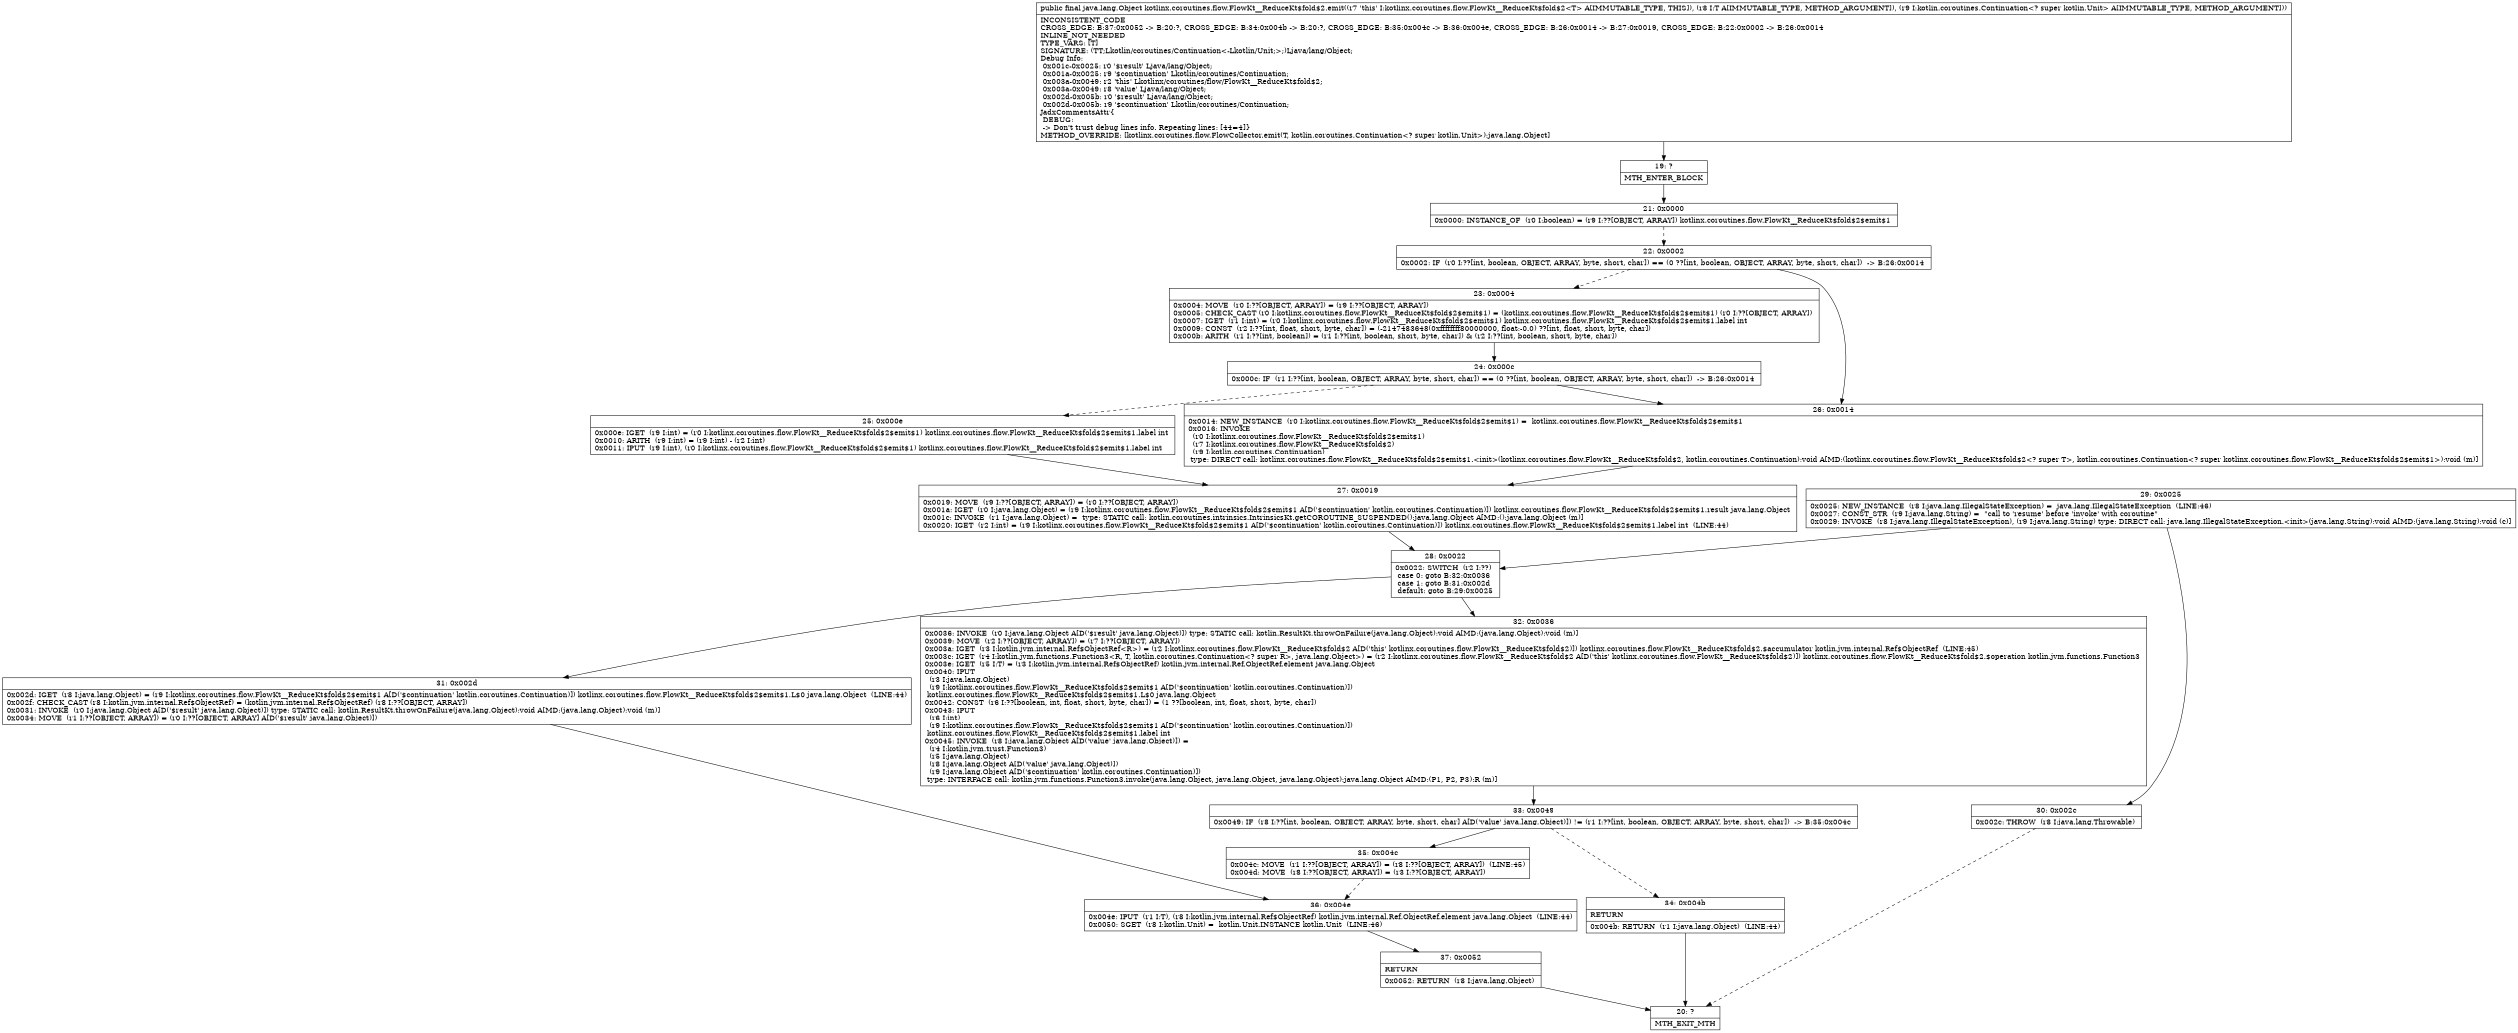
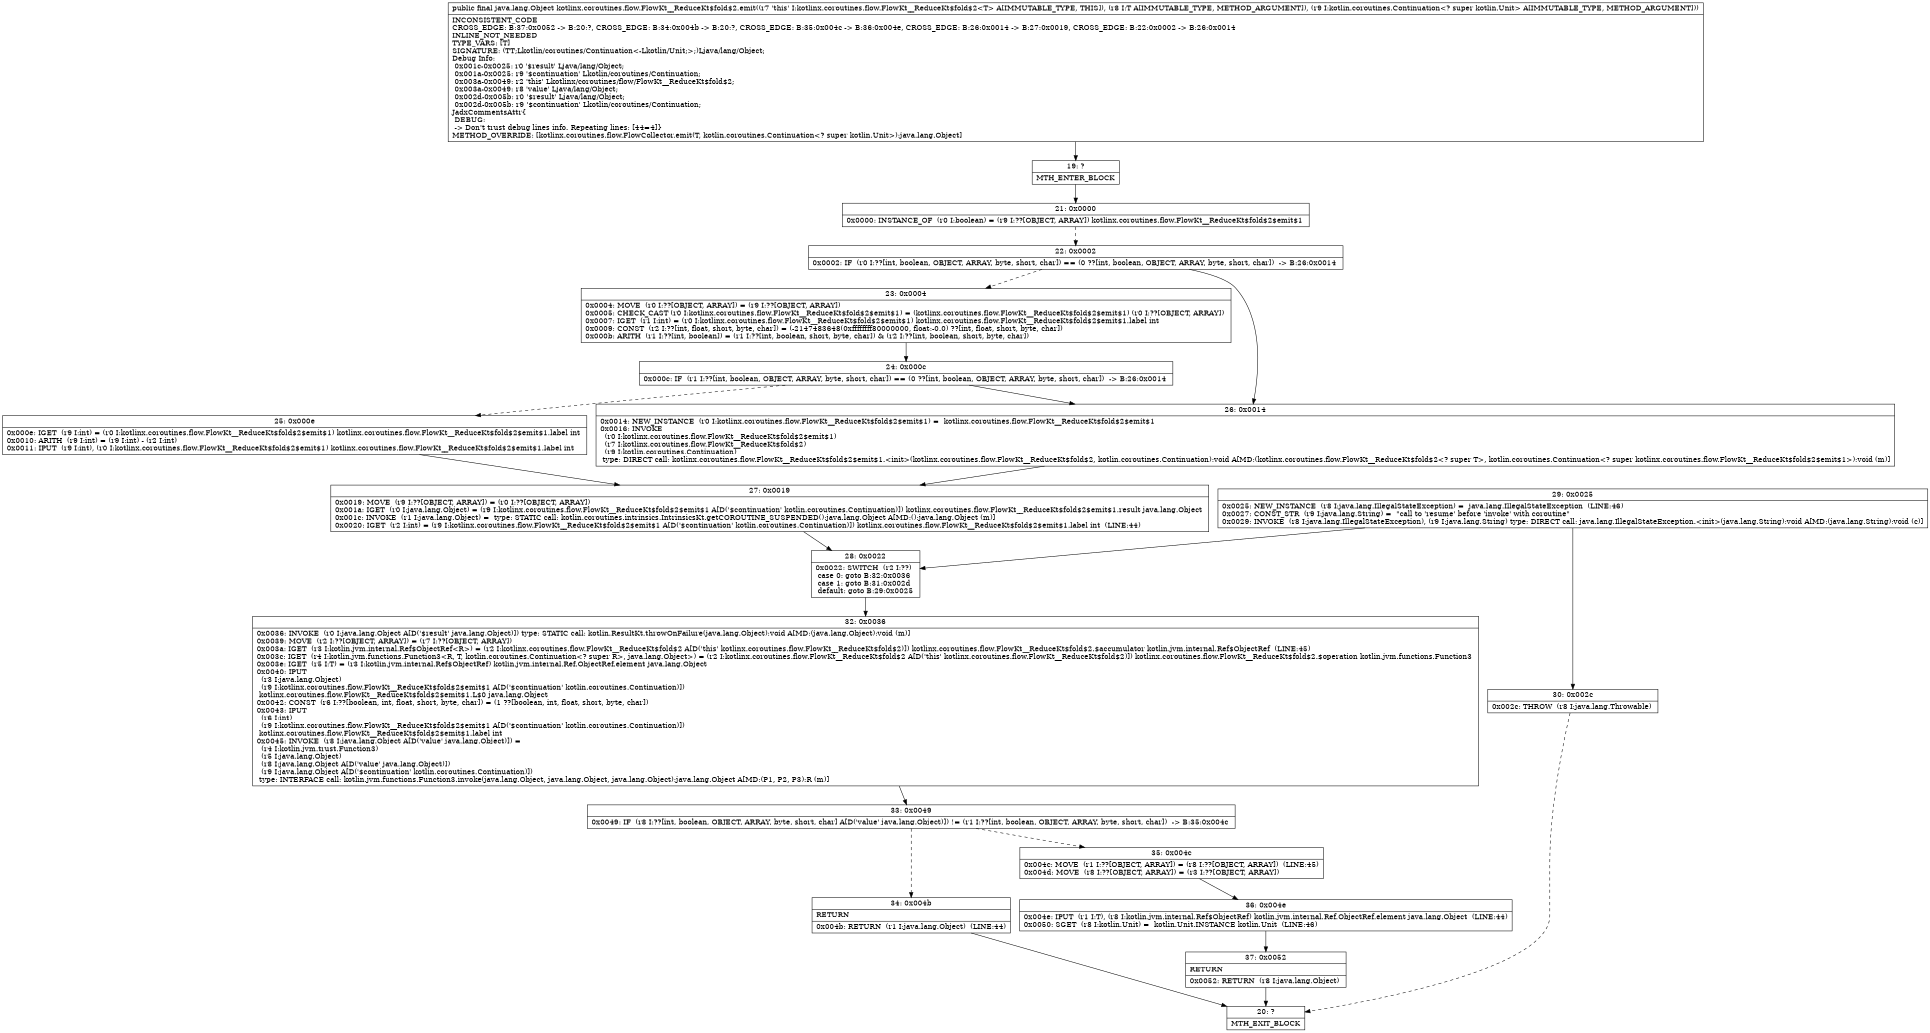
node "31: 0x002d": removed
edge "33: 0x0049" -> "35: 0x004c": style solid -> dashed
edge "35: 0x004c" -> "36: 0x004e": style dashed -> solid
node "20: ?": text "MTH_EXIT_MTH" -> "MTH_EXIT_BLOCK"
